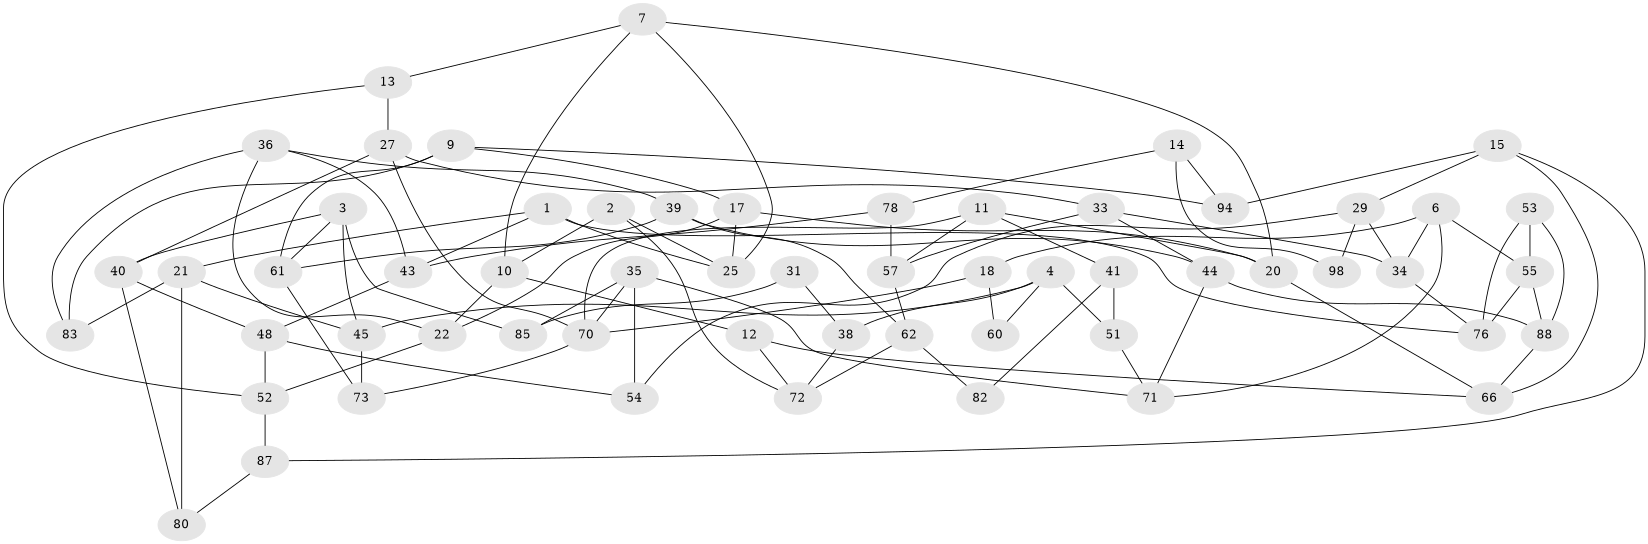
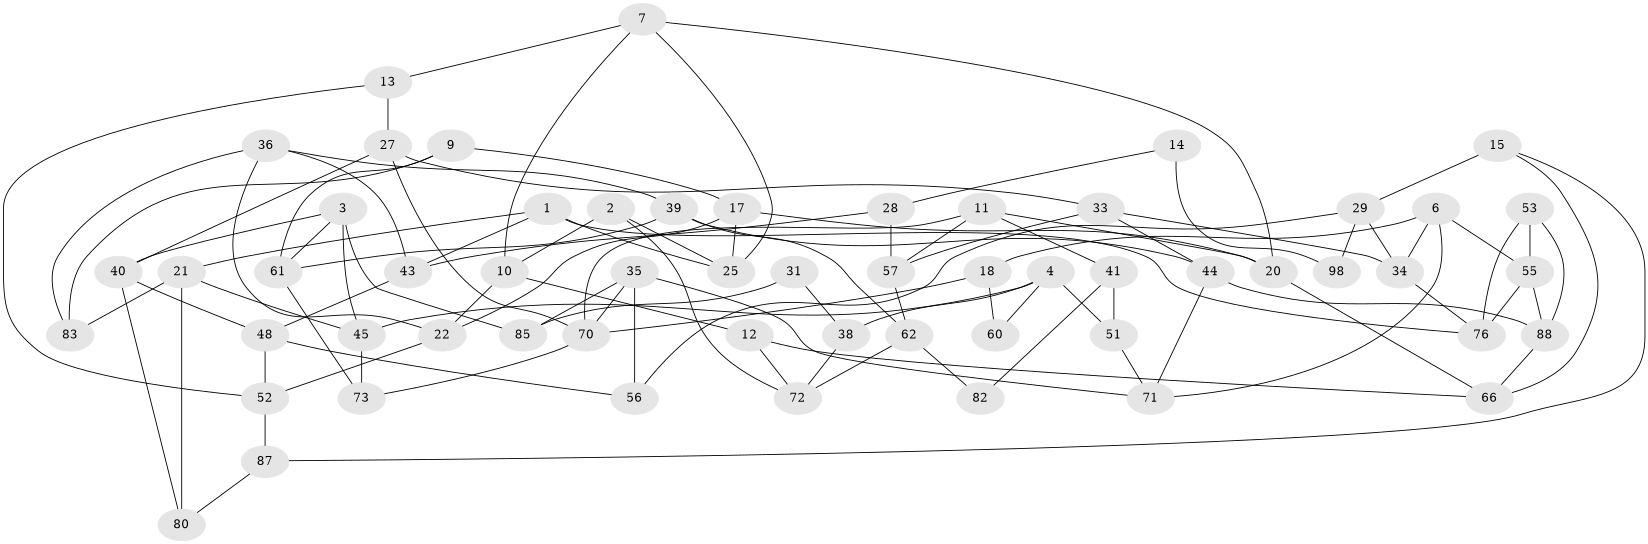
node "78": label "78" -> "28"
node "94": removed
node "54": label "54" -> "56"
